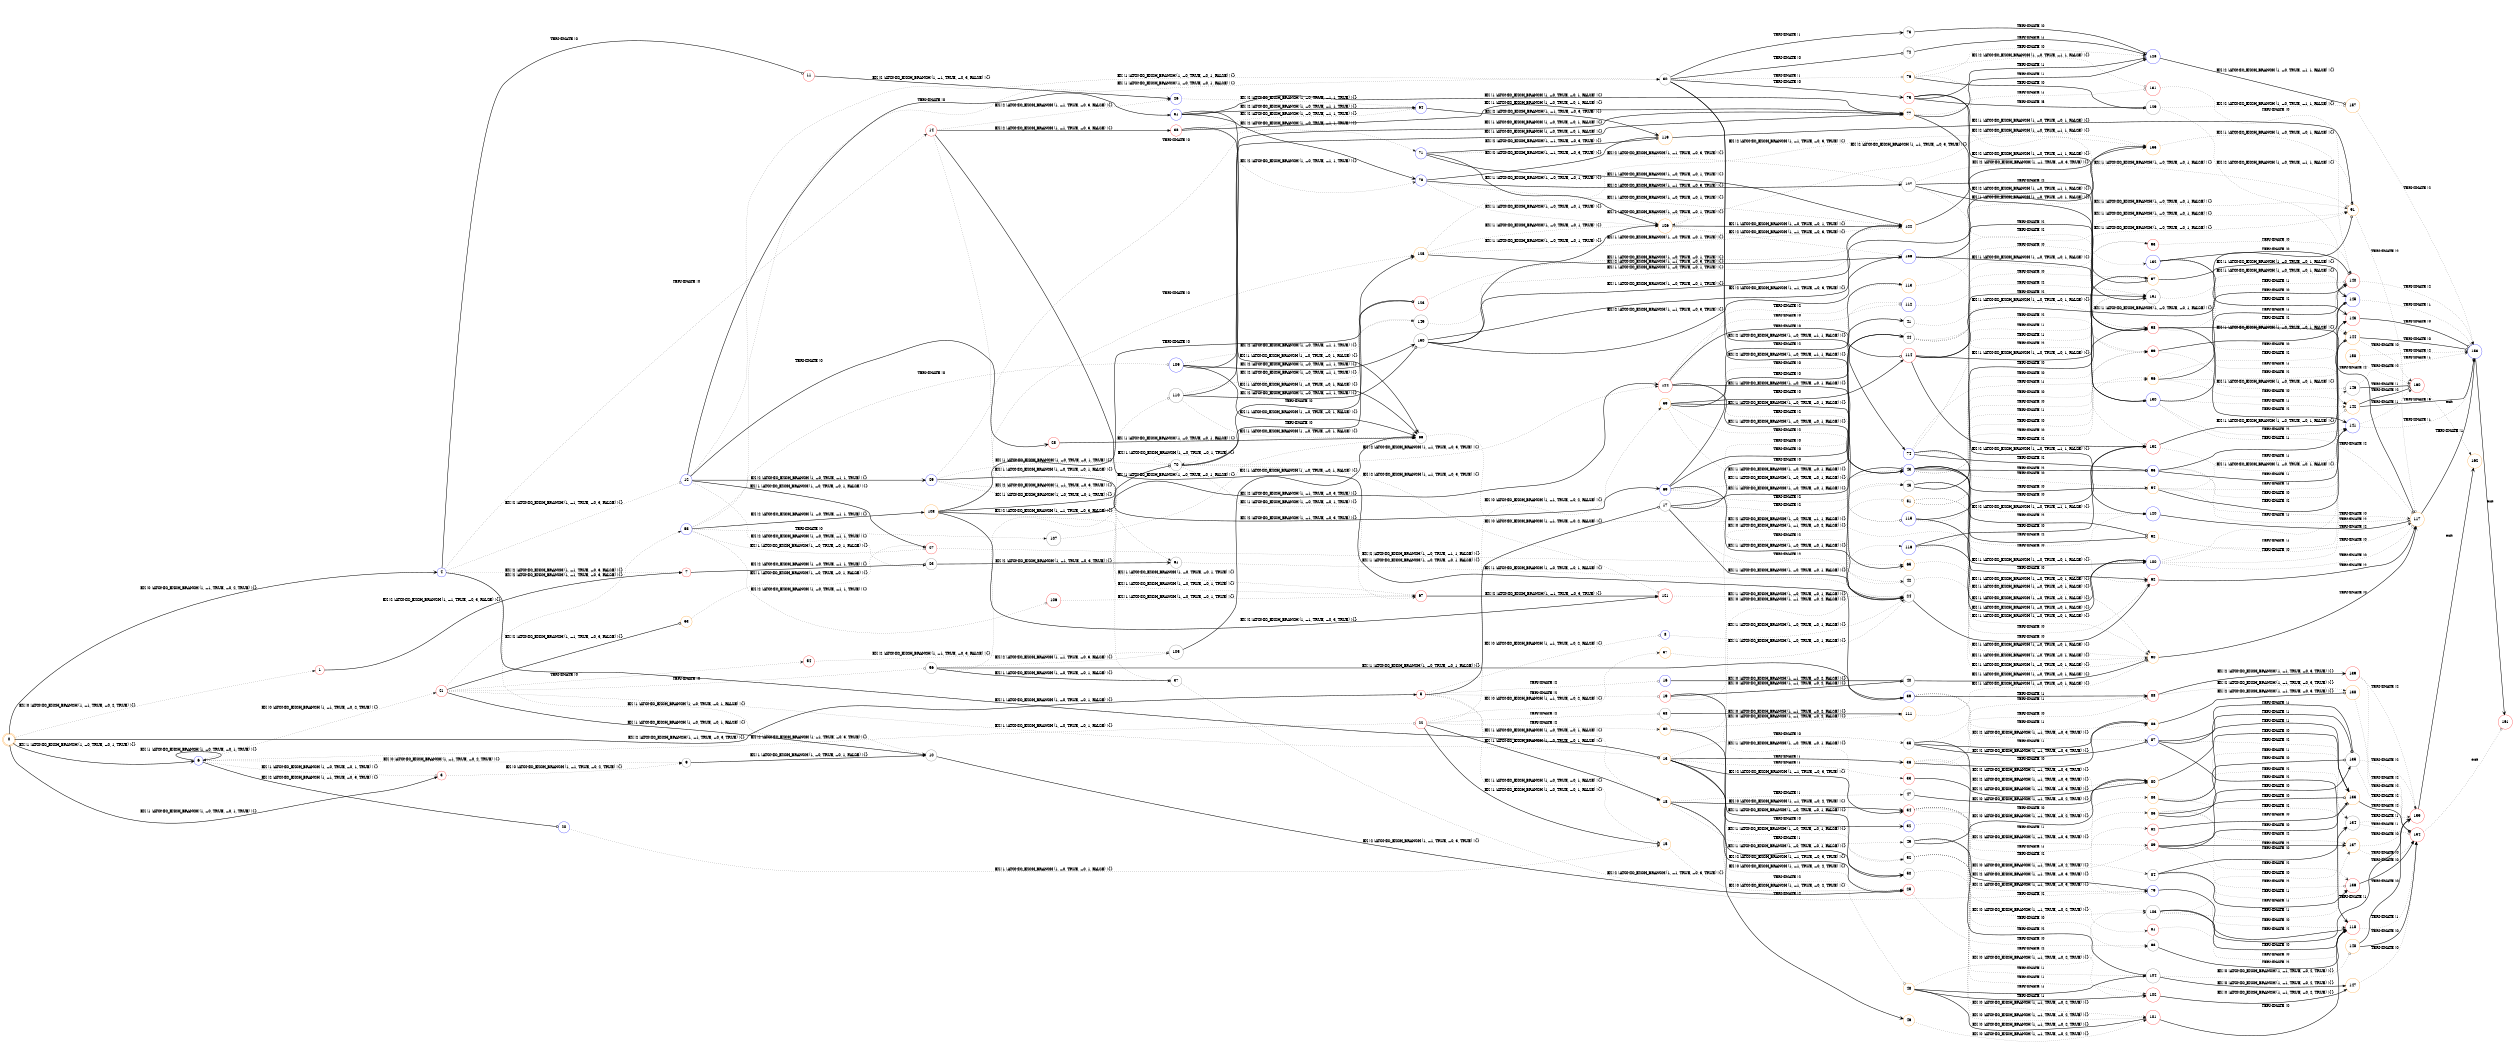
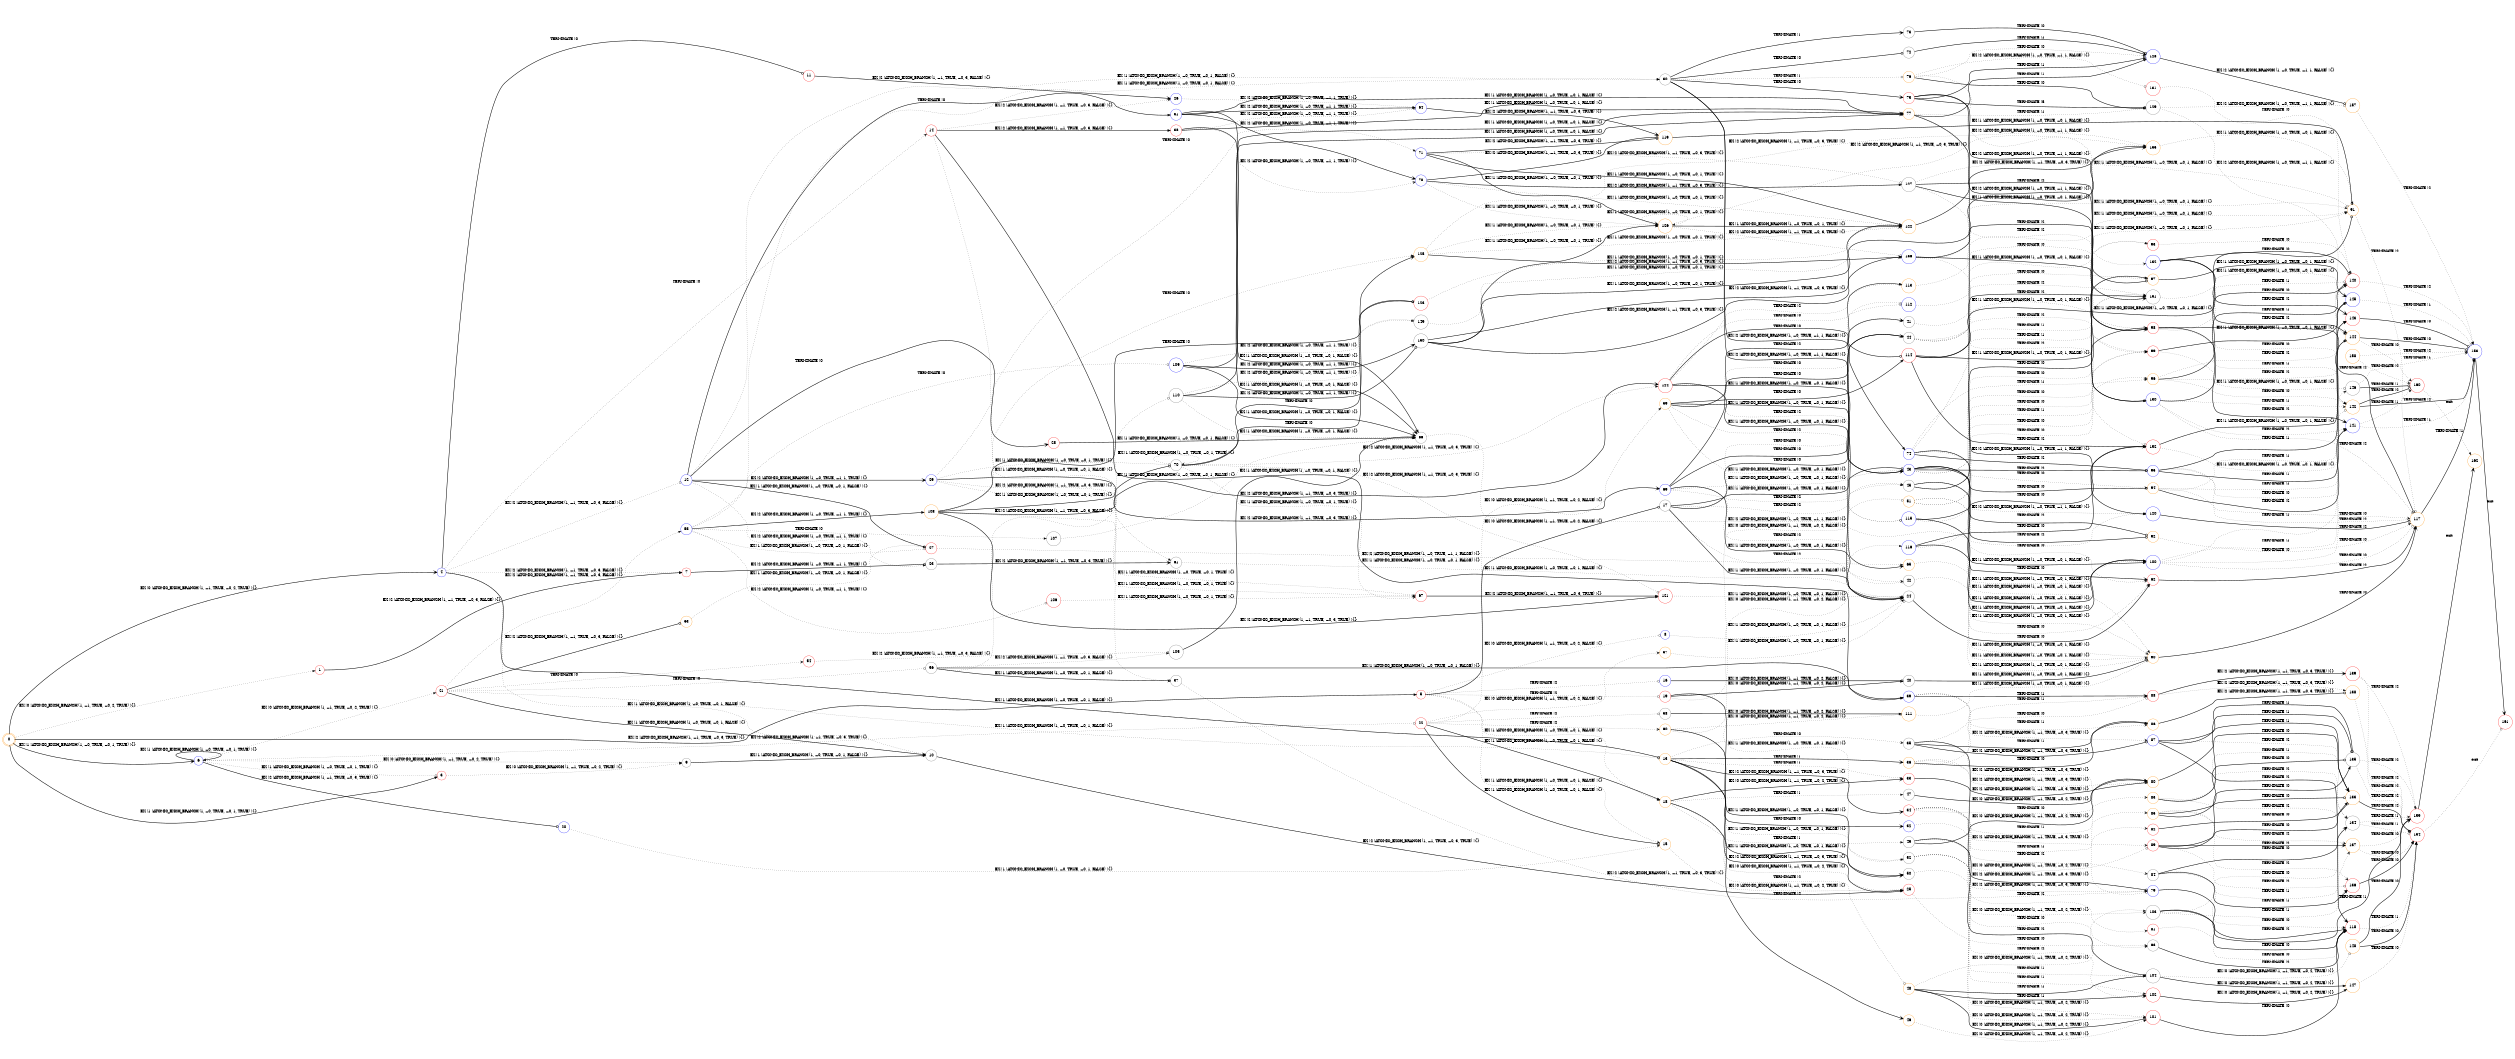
edge "77" -> "131": now "77" -> "129"
edge "132" -> "144": style dotted -> bold
edge "142" -> "153": label "TERMINATE !5" -> "TERMINATE !2"
edge "18" -> "34": now "18" -> "33"
